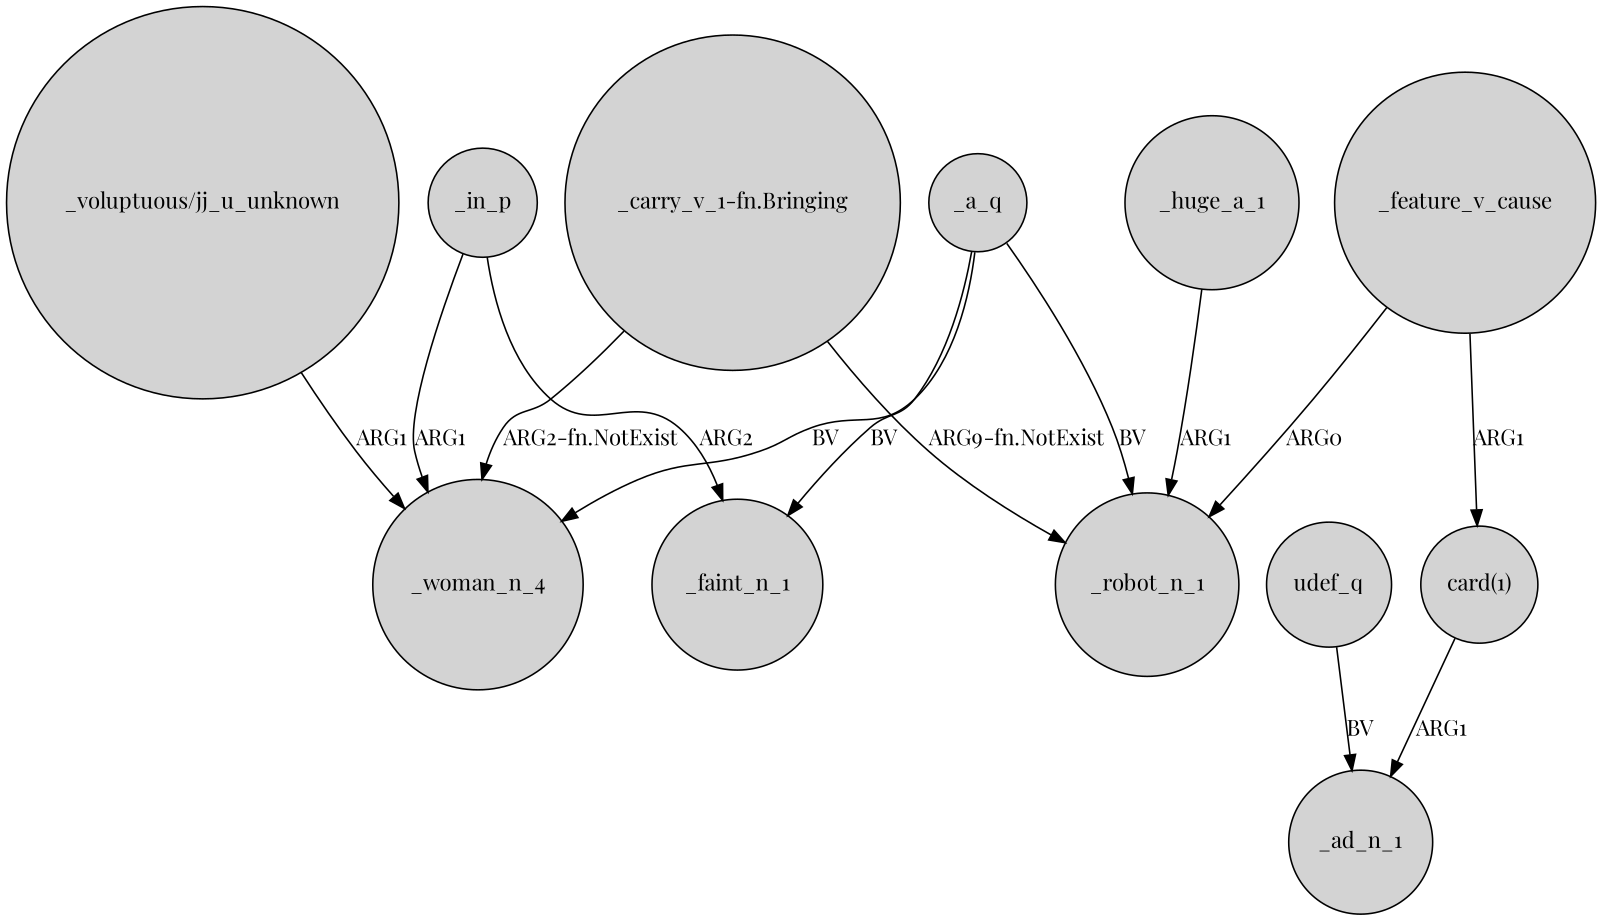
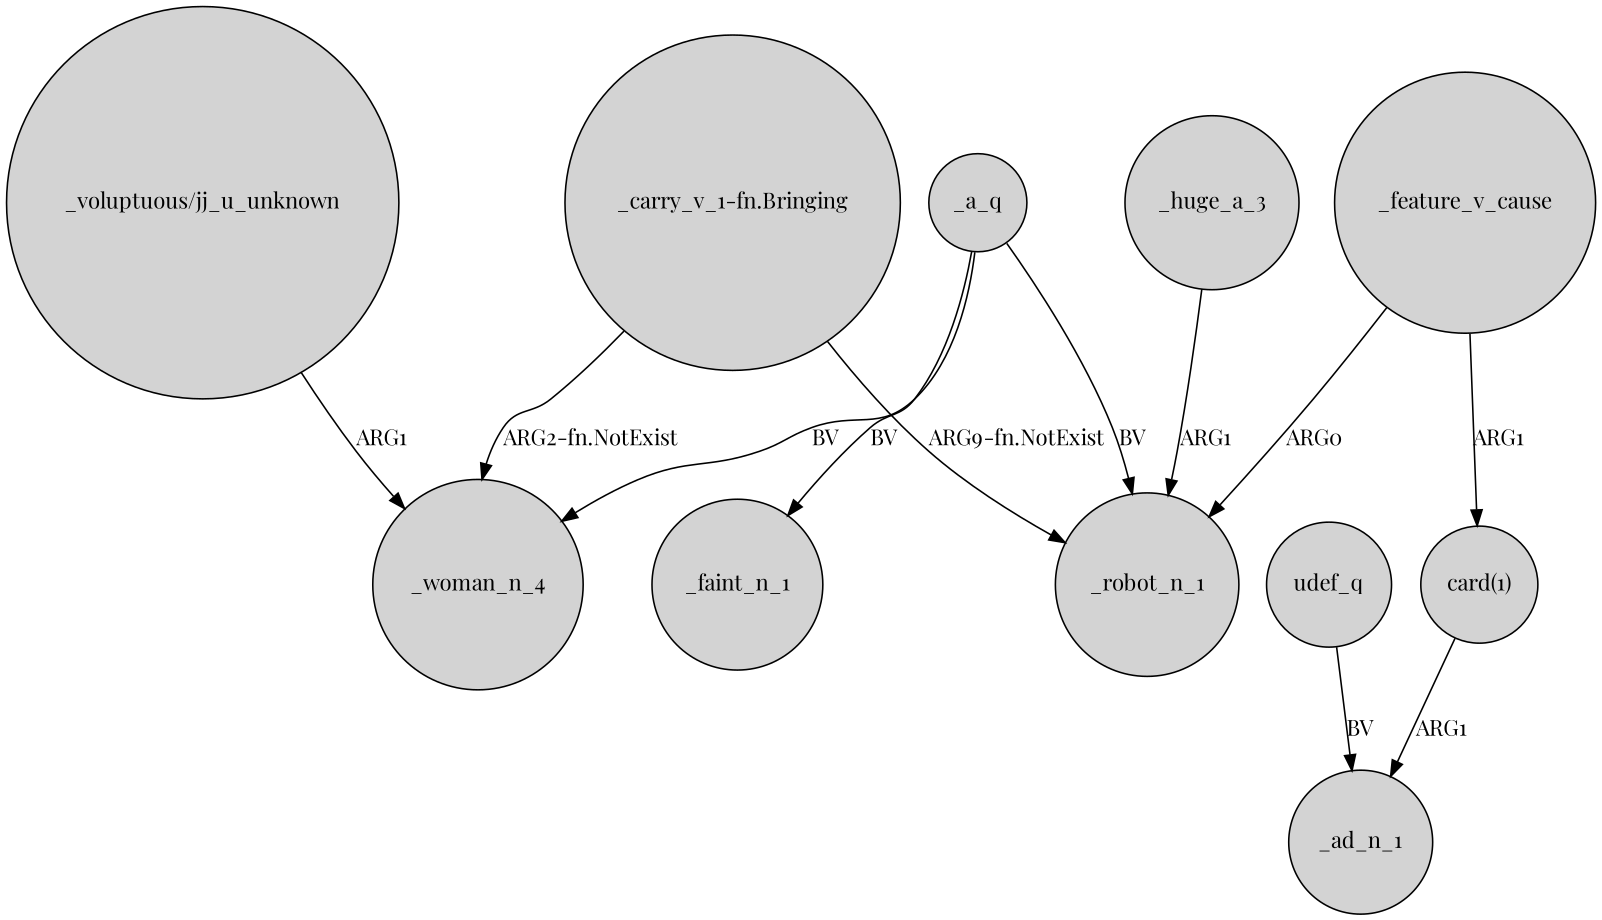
node "_in_p": removed
node "_huge_a_1": label "_huge_a_1" -> "_huge_a_3"
